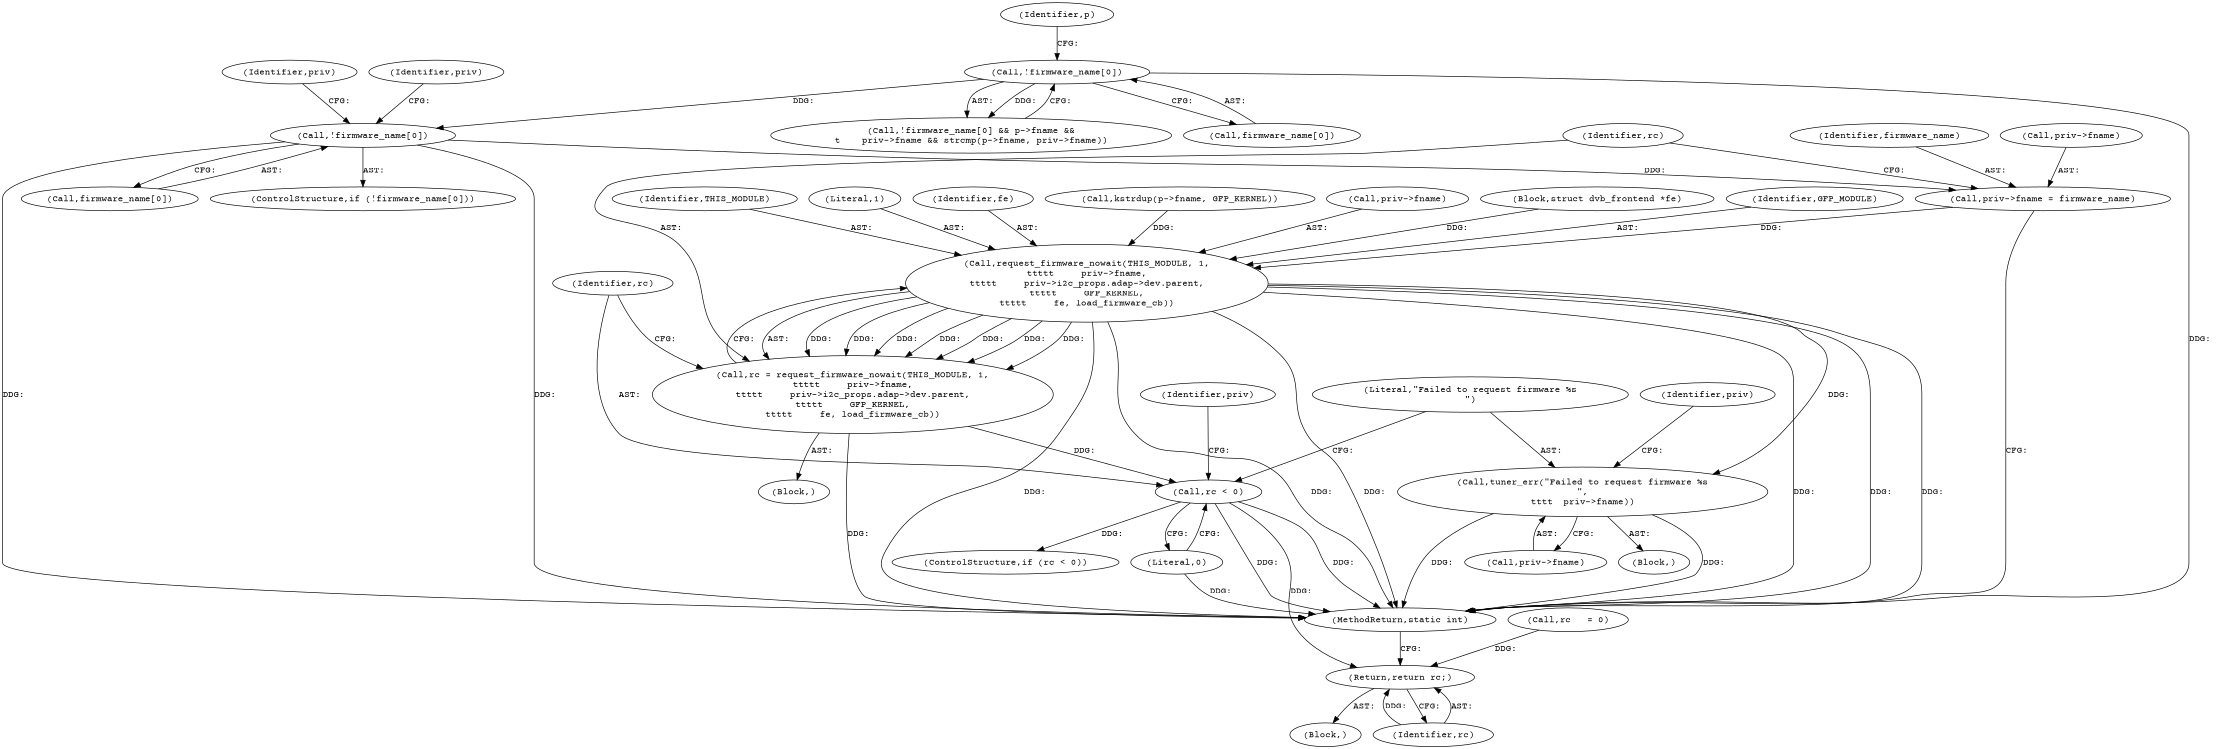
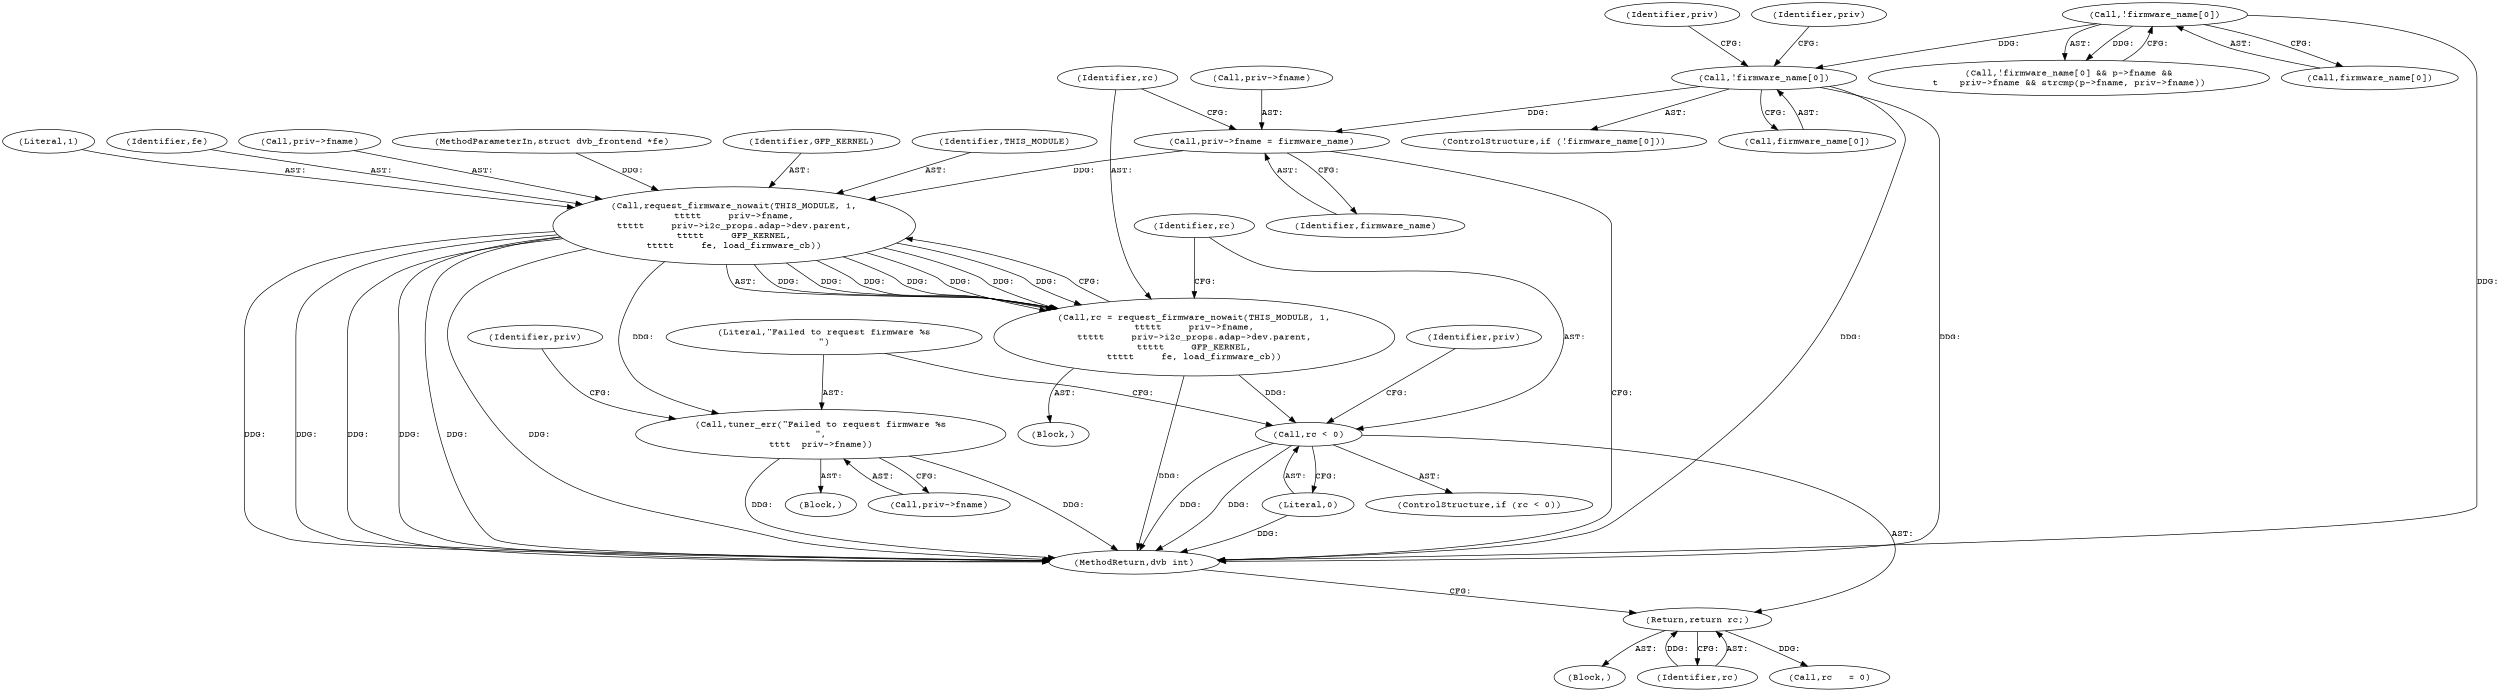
node "(Identifier,p)": removed
edge "(Call,priv->fname = firmware_name)" -> "(Identifier,firmware_name)": added, label "CFG:"
node "(Call,kstrdup(p->fname, GFP_KERNEL))": removed
node "(Block,struct dvb_frontend *fe)": label "(Block,struct dvb_frontend *fe)" -> "(MethodParameterIn,struct dvb_frontend *fe)"
node "(Identifier,GFP_MODULE)": label "(Identifier,GFP_MODULE)" -> "(Identifier,GFP_KERNEL)"
edge "(Call,rc < 0)" -> "(ControlStructure,if (rc < 0))": label "DDG: " -> "AST: "
edge "(Literal,0)" -> "(Call,rc < 0)": label "CFG: " -> "AST: "
edge "(Call,rc < 0)" -> "(Return,return rc;)": label "DDG: " -> "AST: "
node "(MethodReturn,static int)": label "(MethodReturn,static int)" -> "(MethodReturn,dvb int)"
edge "(Call,rc   = 0)" -> "(Return,return rc;)": reversed
